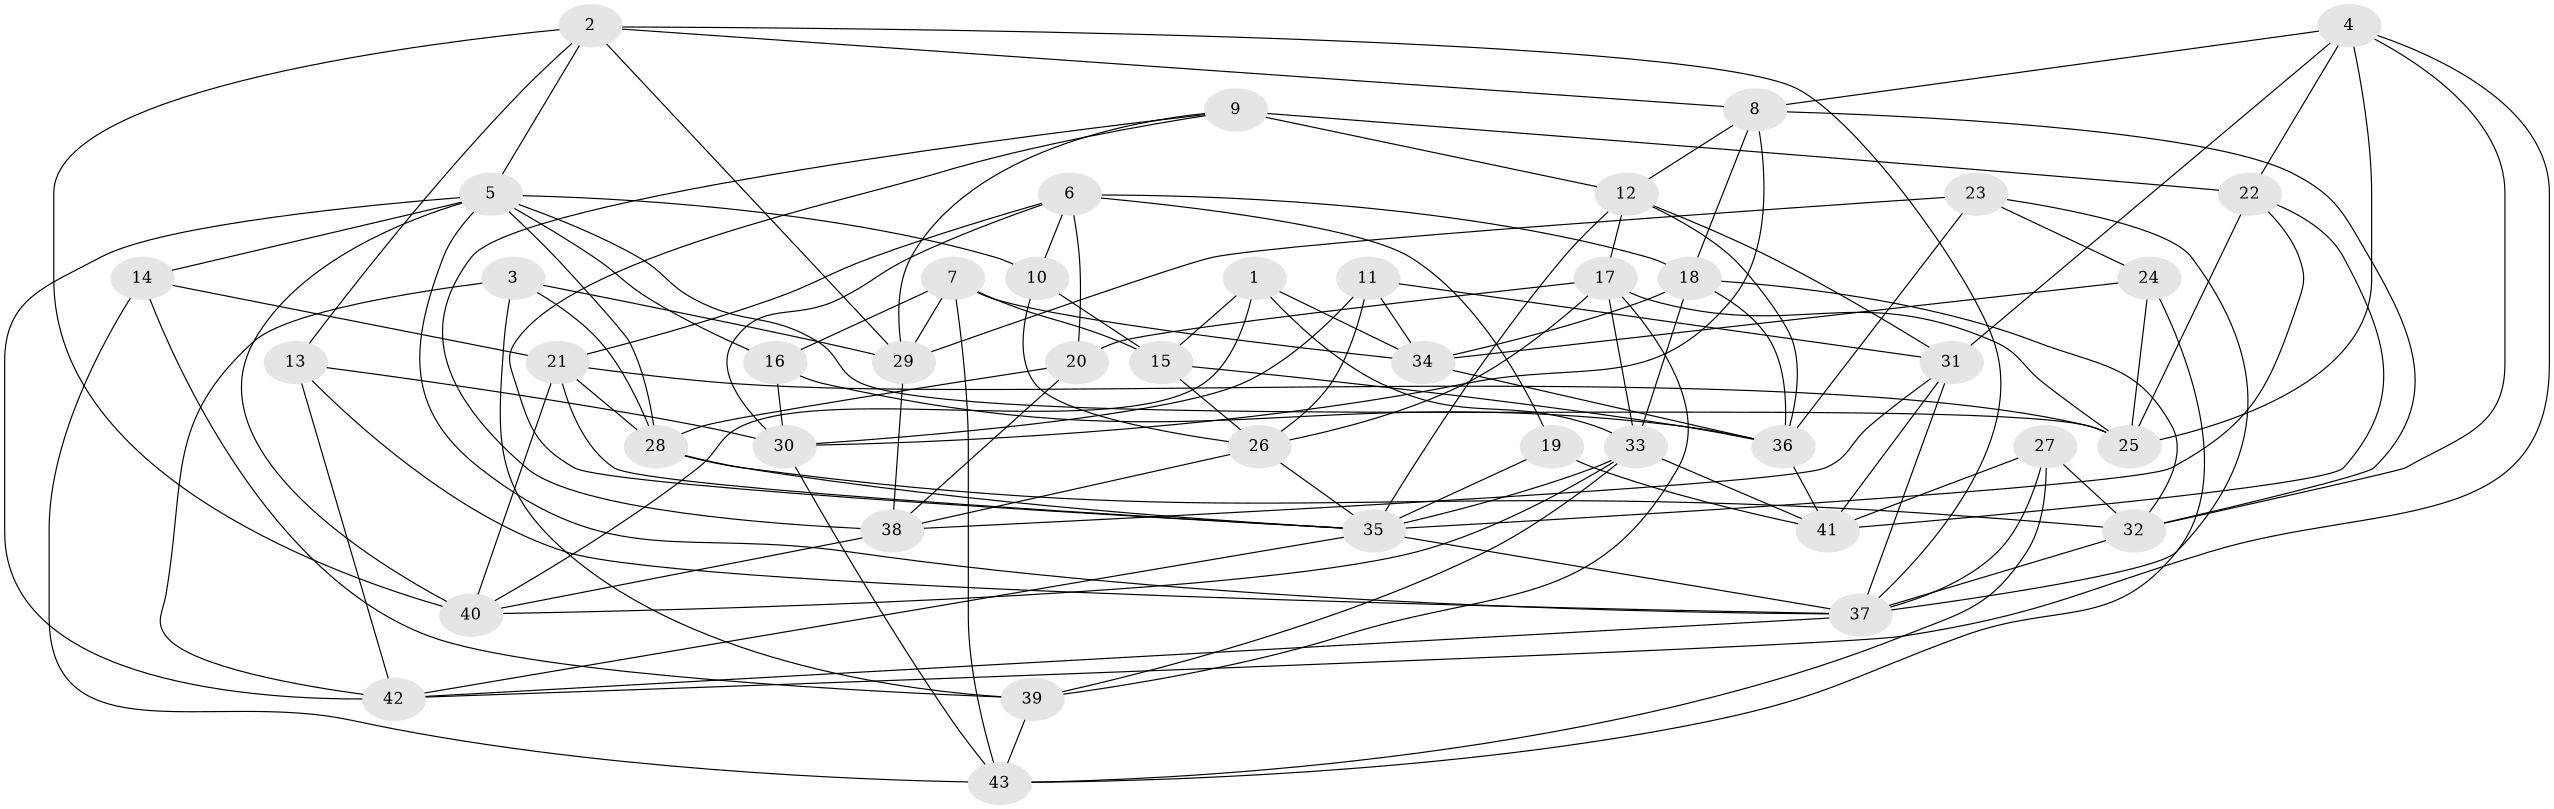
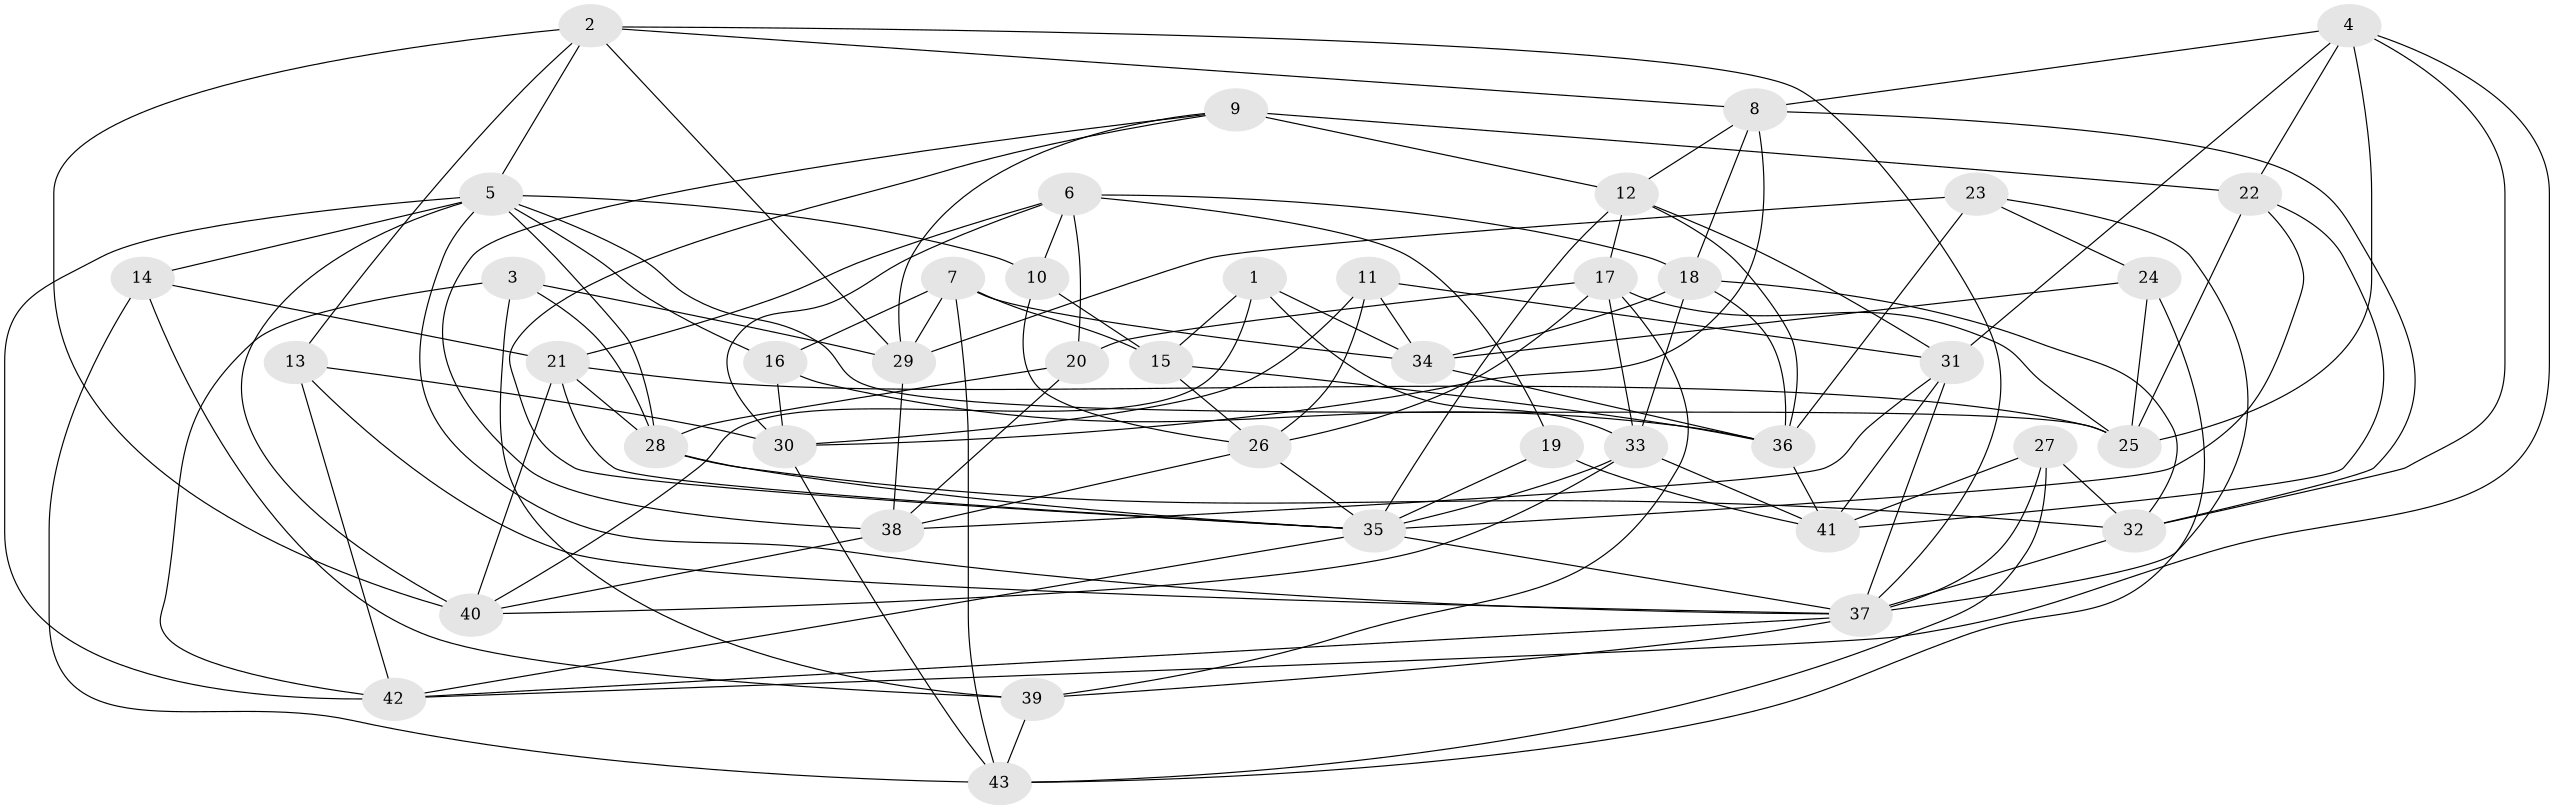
edge "33" -- "39": now "37" -- "39"
